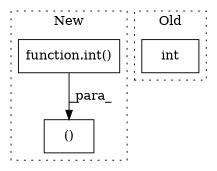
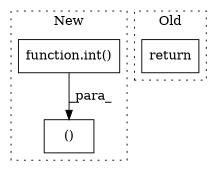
node "int": label "int" -> "return"
